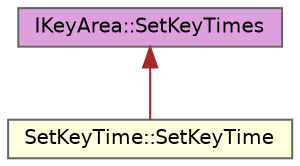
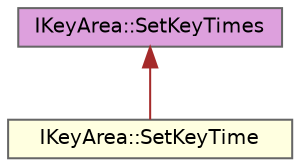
node "SetKeyTime::SetKeyTime": label "SetKeyTime::SetKeyTime" -> "IKeyArea::SetKeyTime"
